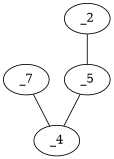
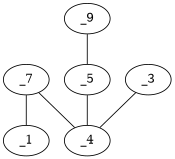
node "_2": label "_2" -> "_9"
node "_3": added
node "_1": added
